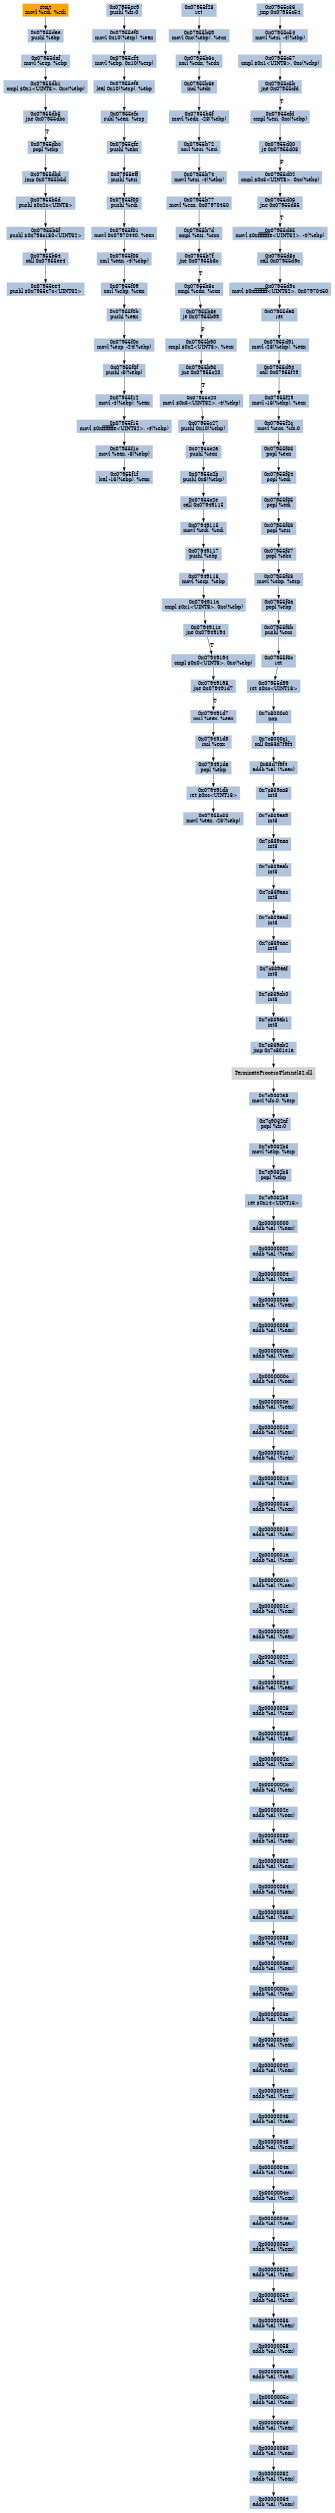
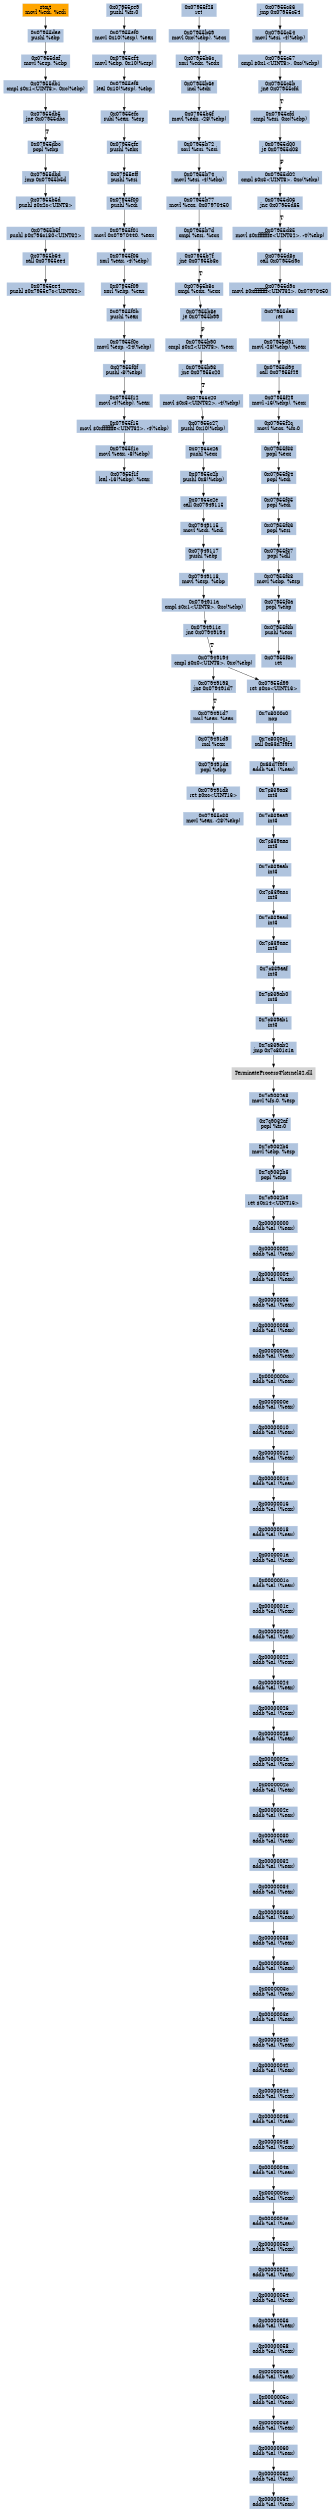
edge "0x07955b5d pushl $0x2c<UINT8>" -> "0x07955b5f pushl $0x796c180<UINT32>": removed
node "0x07955f37 popl %ebx": label "0x07955f37 popl %ebx" -> "0x07955f37 popl %dll"
edge "0x07955f3c ret" -> "0x07955d99 ret $0xc<UINT16>": now "0x07949194 cmpl $0x0<UINT8>, 0xc(%ebp)" -> "0x07955d99 ret $0xc<UINT16>"
